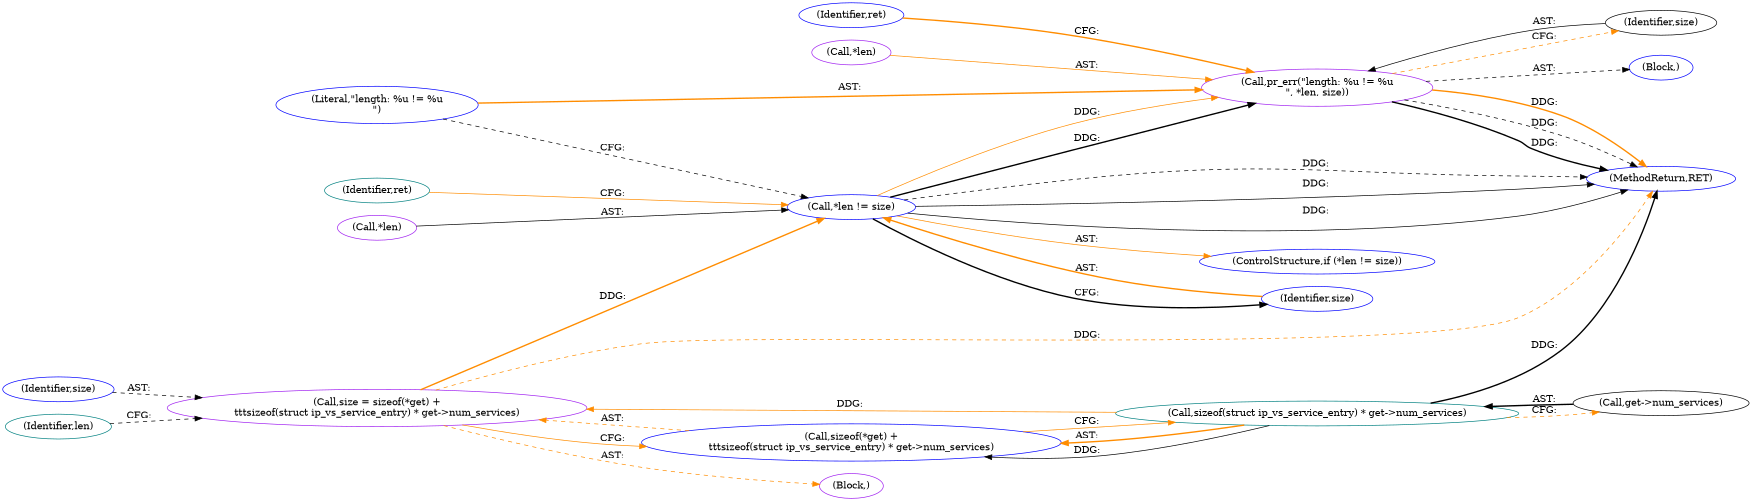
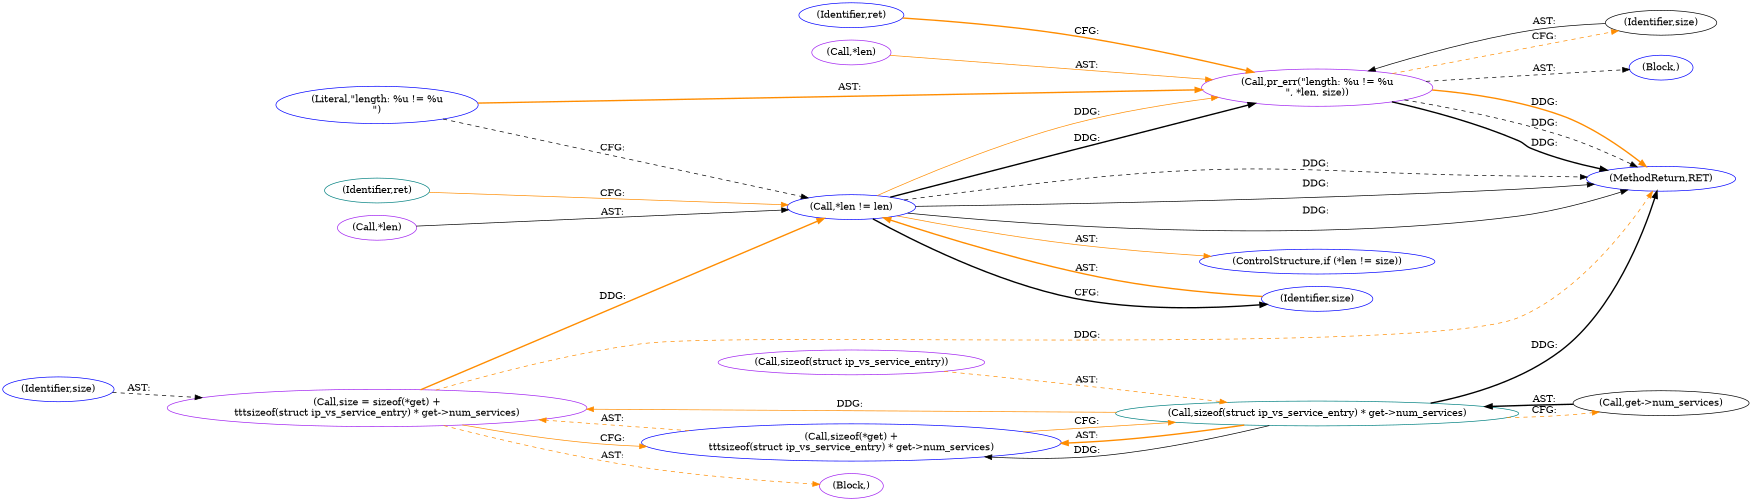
node "(Call,*len != size)": label "(Call,*len != size)" -> "(Call,*len != len)"
node "(Call,sizeof(struct ip_vs_service_entry))": added
node "(Identifier,len)": removed
